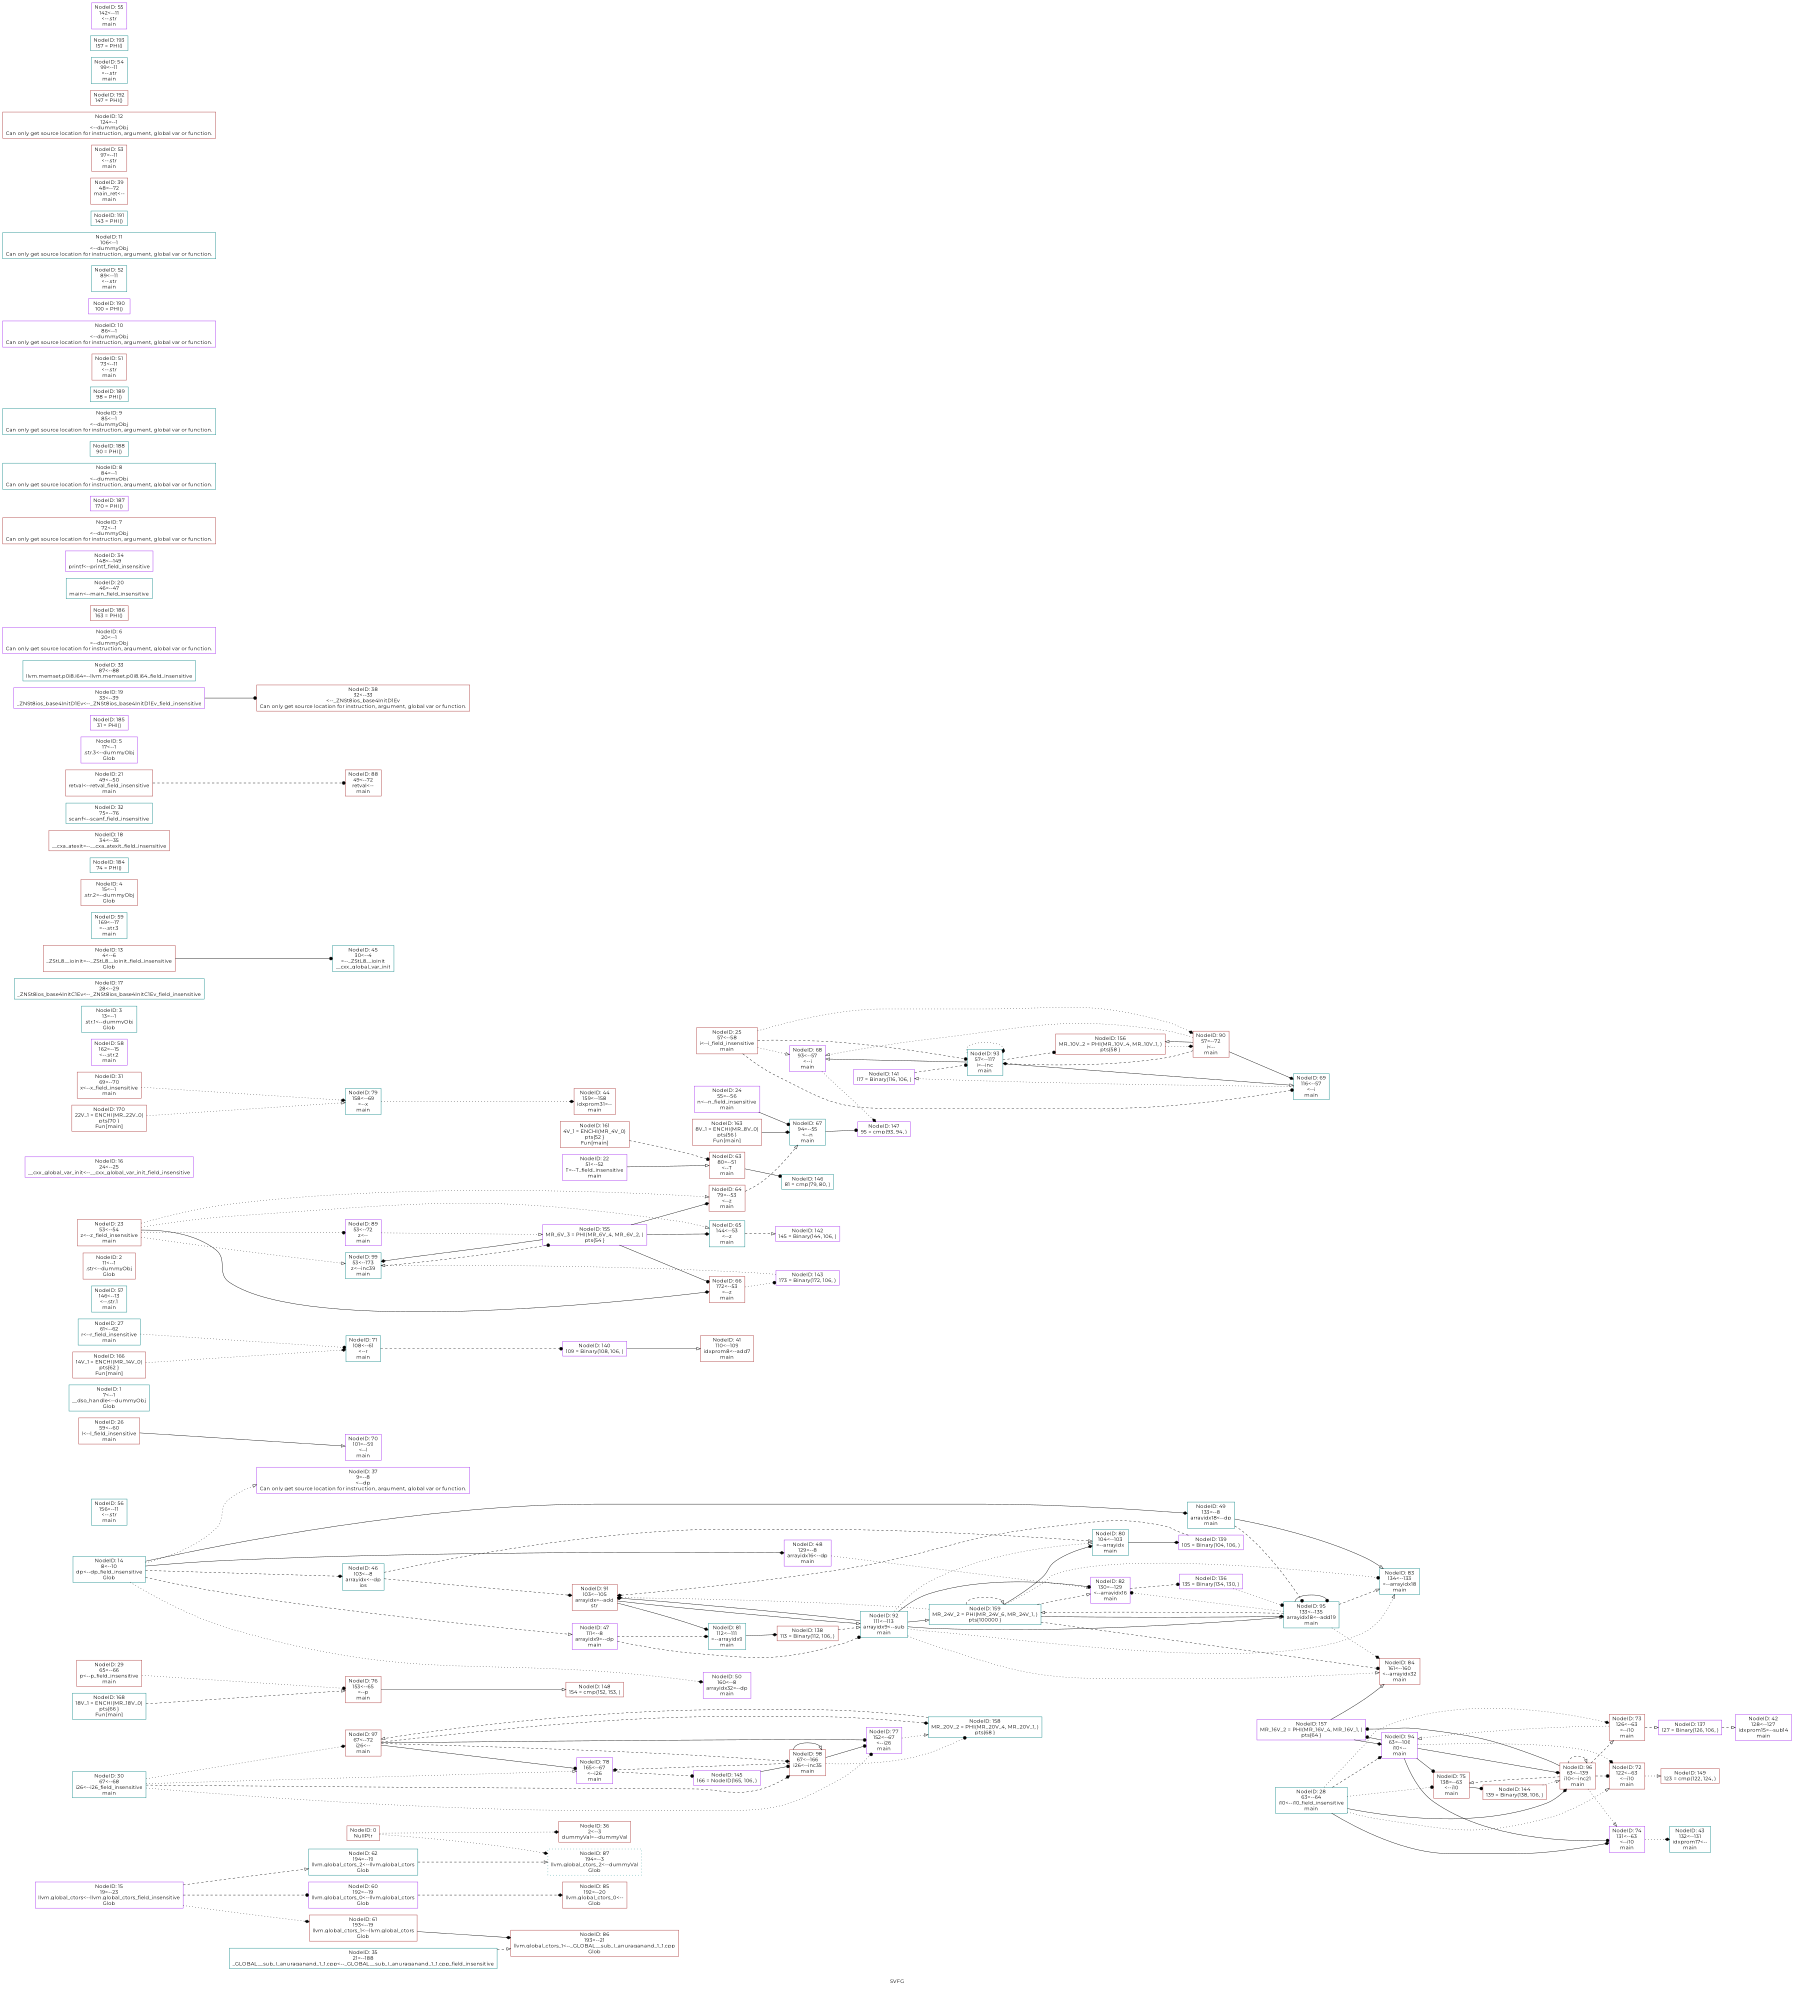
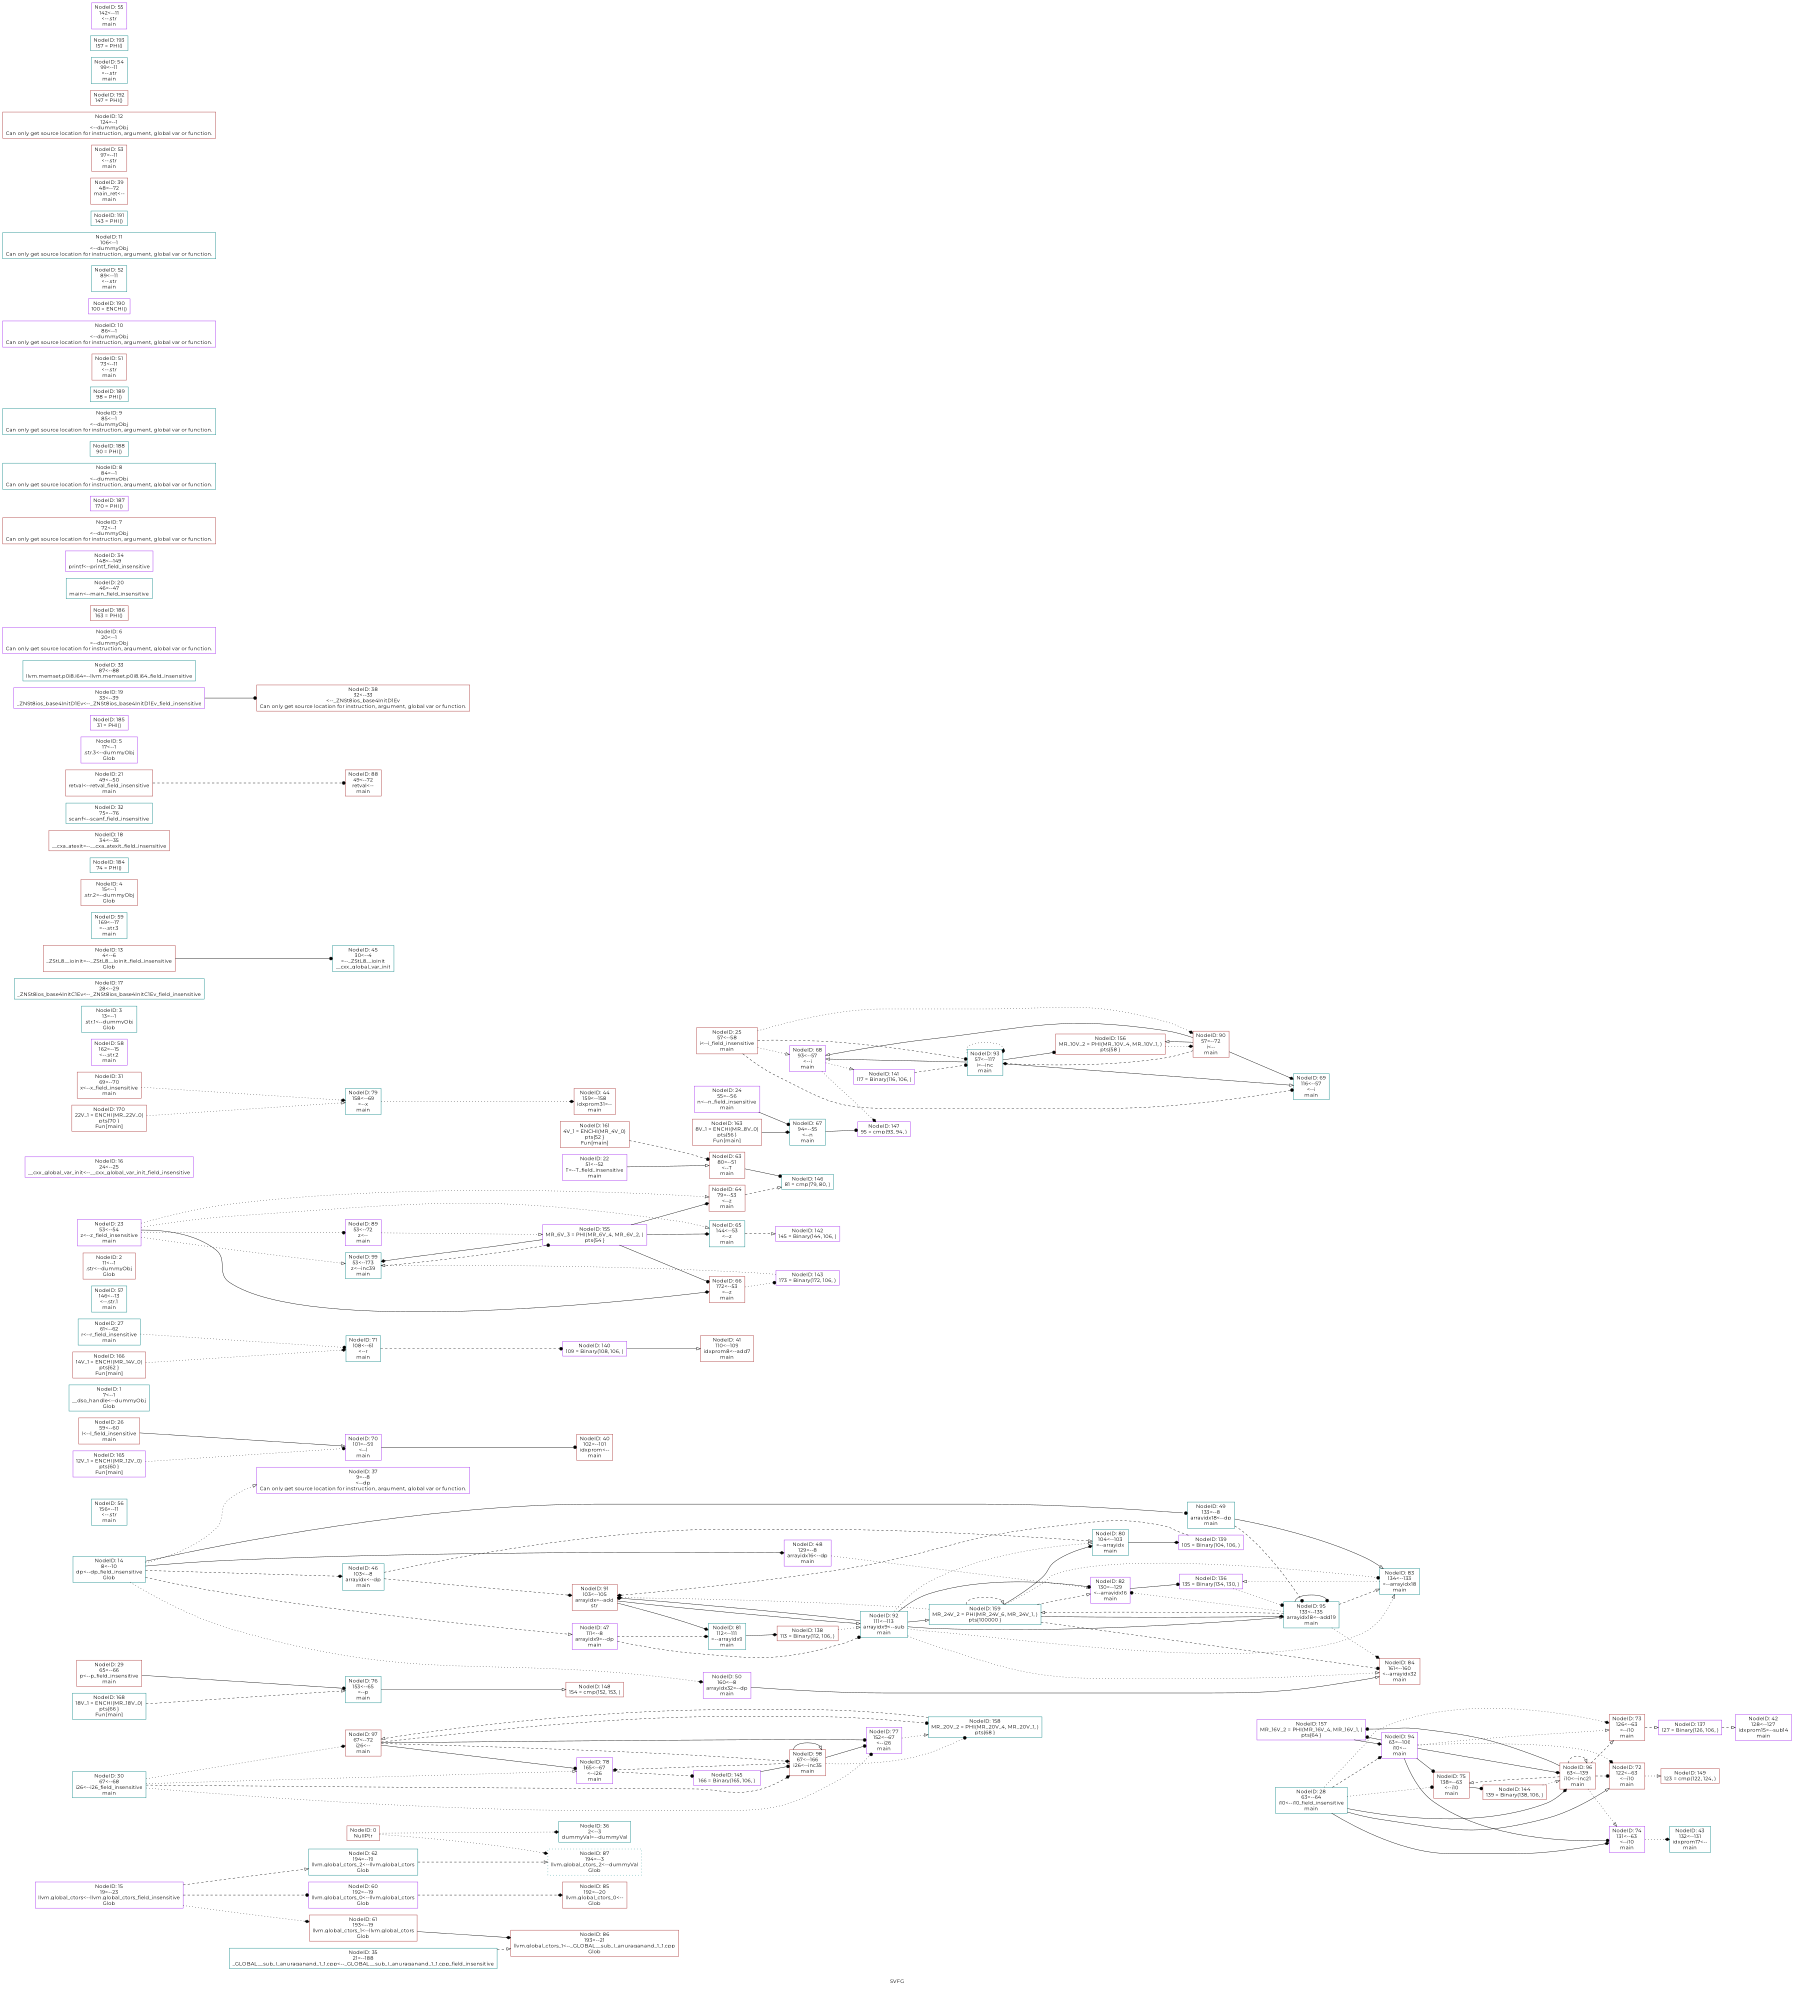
node "NodeID: 190": text "100 = PHI()" -> "100 = ENCHI()"
edge "NodeID: 90" -> "NodeID: 68": style dotted -> solid
edge "NodeID: 93" -> "NodeID: 156": style dashed -> solid
edge "NodeID: 69" -> "NodeID: 141": now "NodeID: 68" -> "NodeID: 141"
edge "NodeID: 64" -> "NodeID: 67": now "NodeID: 64" -> "NodeID: 146"
node "NodeID: 23": color brown -> purple
node "NodeID: 40": added
node "NodeID: 165": added
edge "NodeID: 14" -> "NodeID: 49": arrowhead diamond -> dot
edge "NodeID: 83" -> "NodeID: 136": added
node "NodeID: 46": text "ios" -> "main"
edge "NodeID: 82" -> "NodeID: 136": style dashed -> solid
edge "NodeID: 138" -> "NodeID: 92": style dashed -> dotted
edge "NodeID: 29" -> "NodeID: 76": style dotted -> solid
node "NodeID: 76": color brown -> teal
edge "NodeID: 157" -> "NodeID: 84": now "NodeID: 50" -> "NodeID: 84"
edge "NodeID: 97" -> "NodeID: 158": arrowhead diamond -> dot
edge "NodeID: 73" -> "NodeID: 94": reversed
node "NodeID: 145": text "166 = NodeID(165, 106, )" -> "166 = Binary(165, 106, )"
edge "NodeID: 28" -> "NodeID: 72": style dotted -> solid
node "NodeID: 36": color brown -> teal
